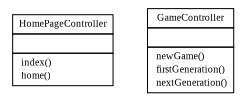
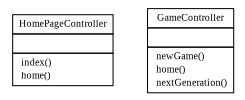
node "GameController": text "firstGeneration()" -> "home()"
